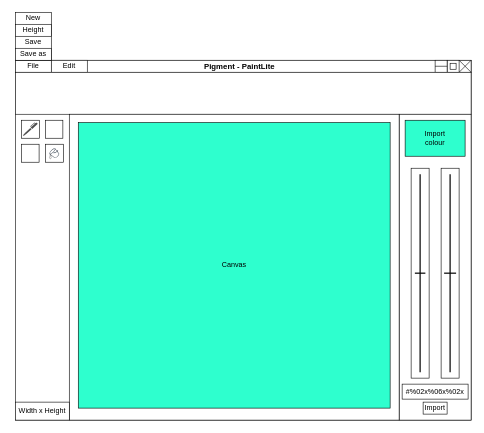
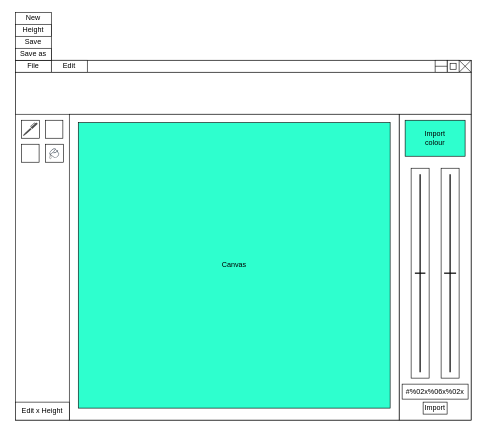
node "Pigment - PaintLite": removed
node "Width x Height": label "Width x Height" -> "Edit x Height"
